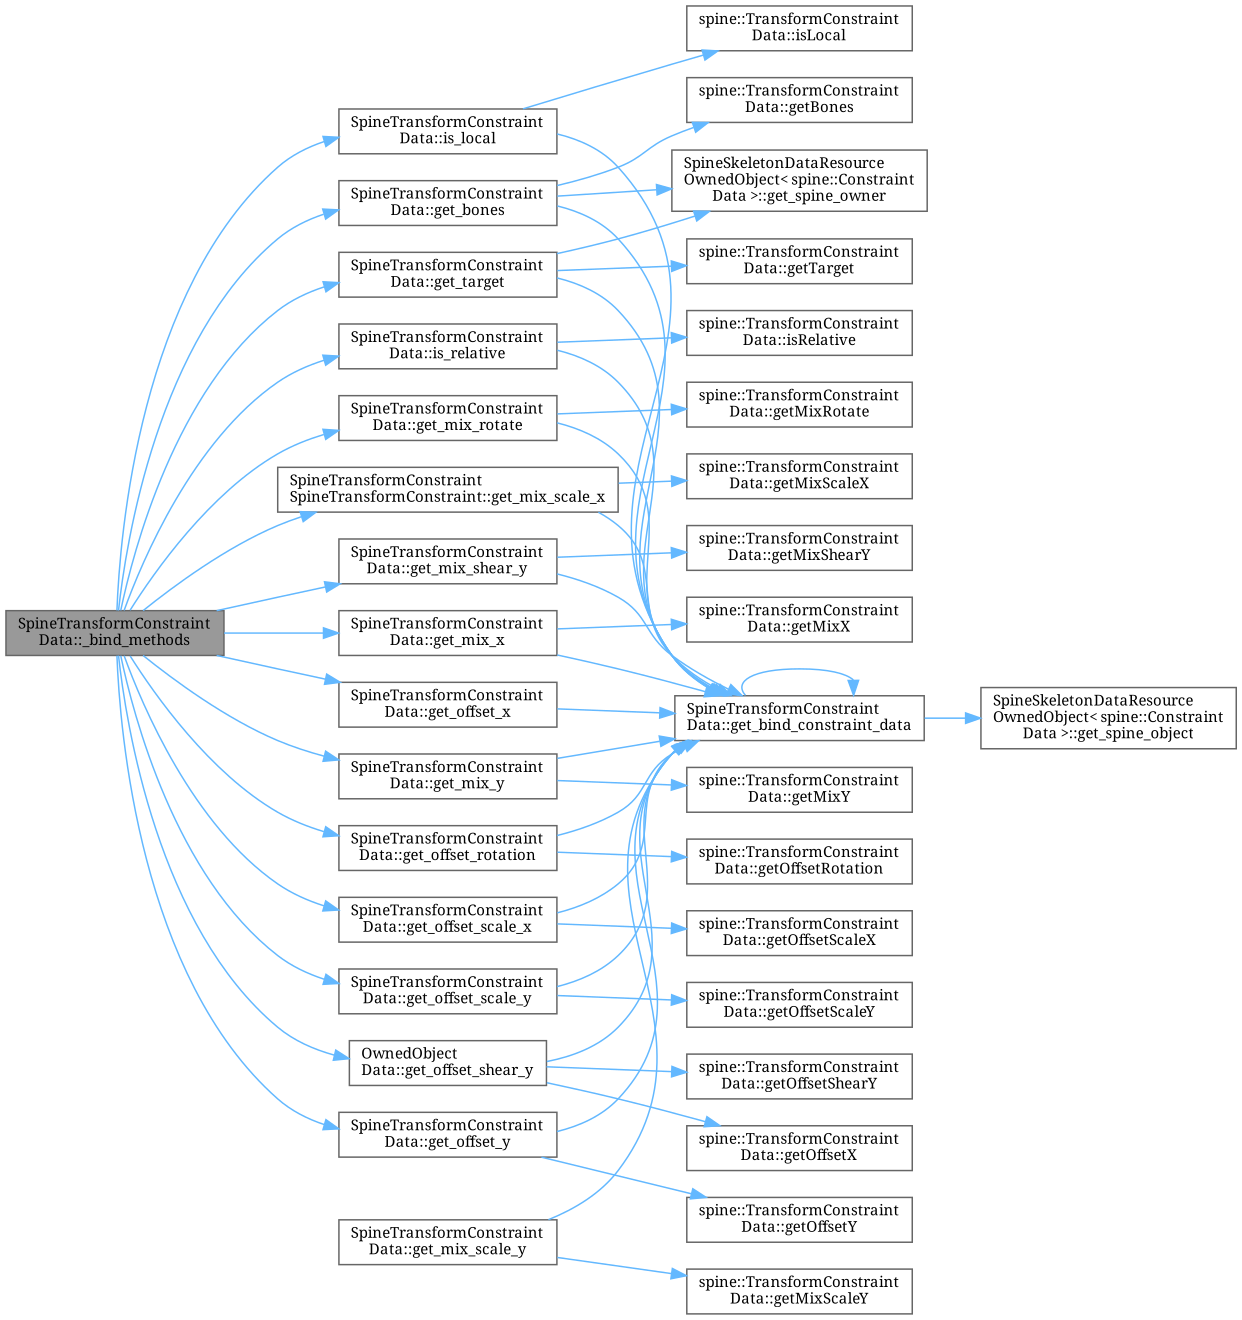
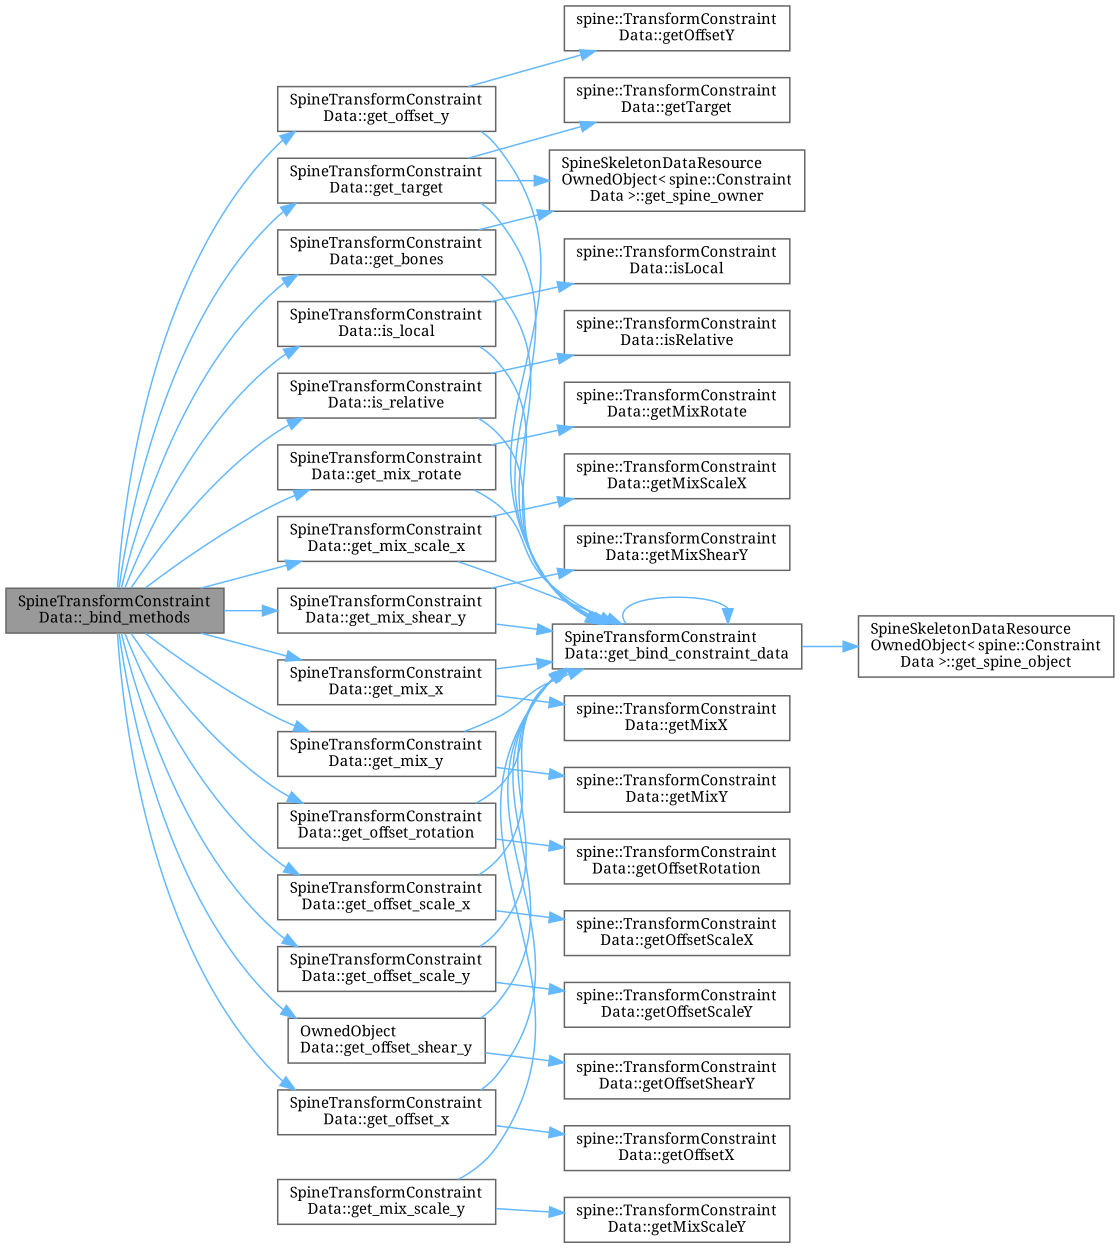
node "spine::TransformConstraint Data::getBones": removed
node "SpineTransformConstraint SpineTransformConstraint::get_mix_scale_x": label "SpineTransformConstraint SpineTransformConstraint::get_mix_scale_x" -> "SpineTransformConstraint Data::get_mix_scale_x"
edge "OwnedObject Data::get_offset_shear_y" -> "spine::TransformConstraint Data::getOffsetX": now "SpineTransformConstraint Data::get_offset_x" -> "spine::TransformConstraint Data::getOffsetX"
